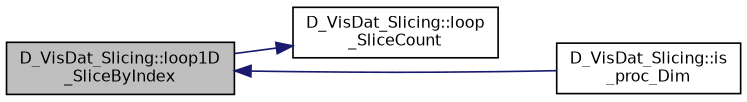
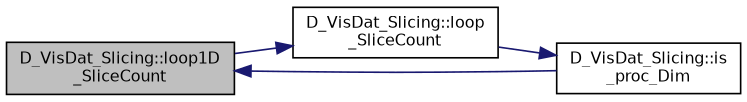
edge "D_VisDat_Slicing::loop _SliceCount" -> "D_VisDat_Slicing::is _proc_Dim": added
node "D_VisDat_Slicing::loop1D _SliceByIndex": label "D_VisDat_Slicing::loop1D _SliceByIndex" -> "D_VisDat_Slicing::loop1D _SliceCount"
